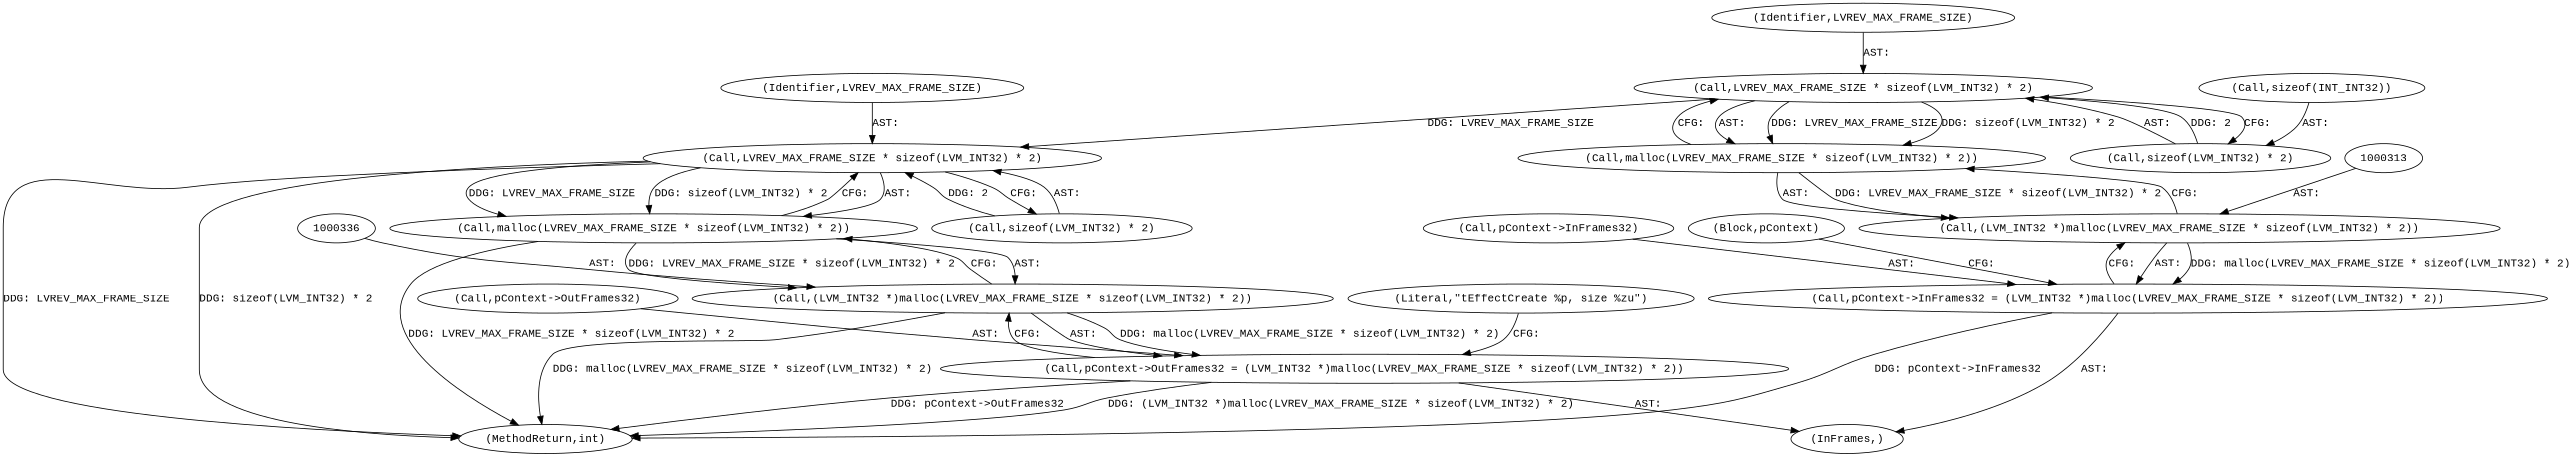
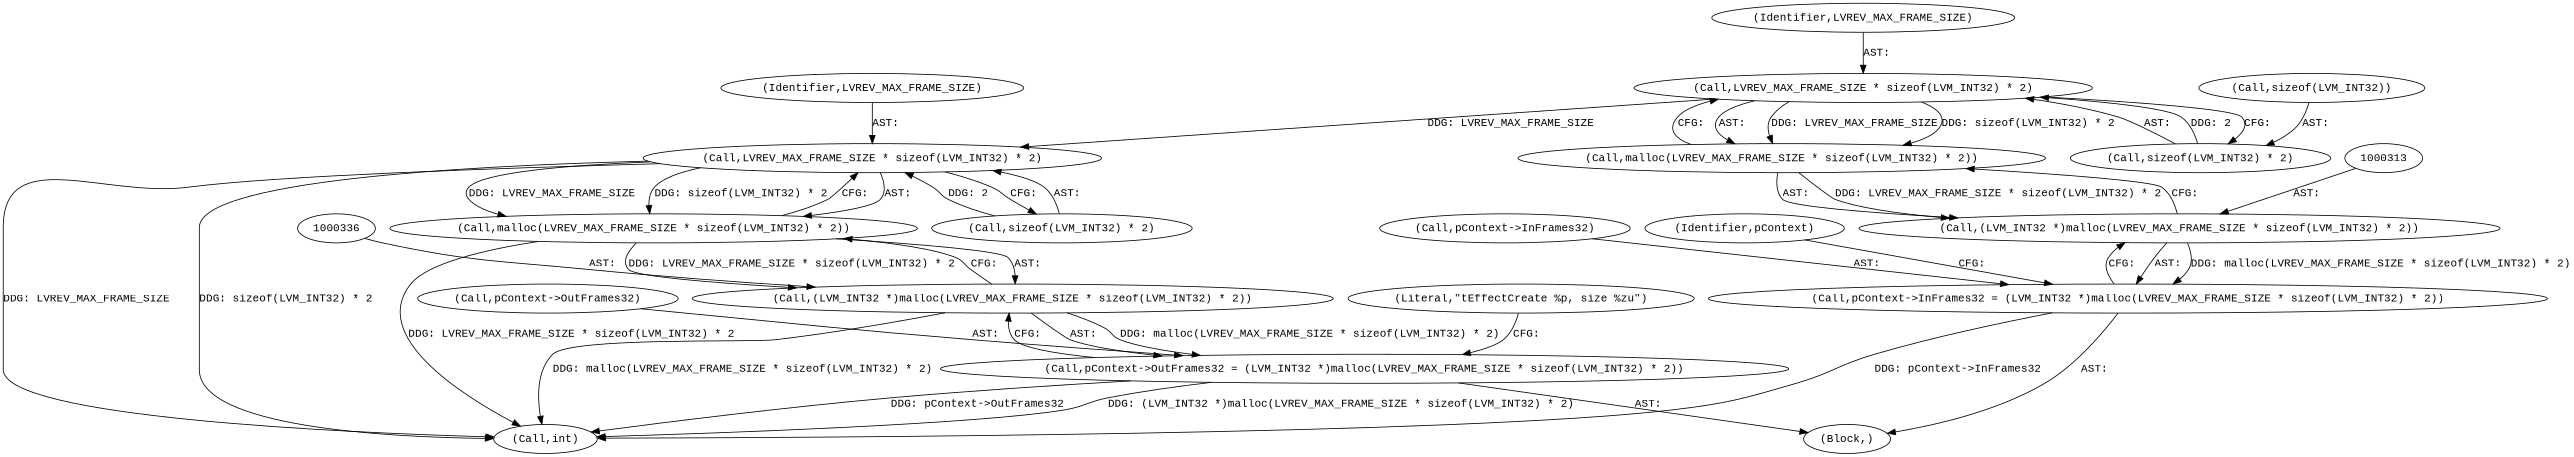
node "(Call,sizeof(INT_INT32))": label "(Call,sizeof(INT_INT32))" -> "(Call,sizeof(LVM_INT32))"
node "(Block,pContext)": label "(Block,pContext)" -> "(Identifier,pContext)"
node "(MethodReturn,int)": label "(MethodReturn,int)" -> "(Call,int)"
node "(InFrames,)": label "(InFrames,)" -> "(Block,)"
